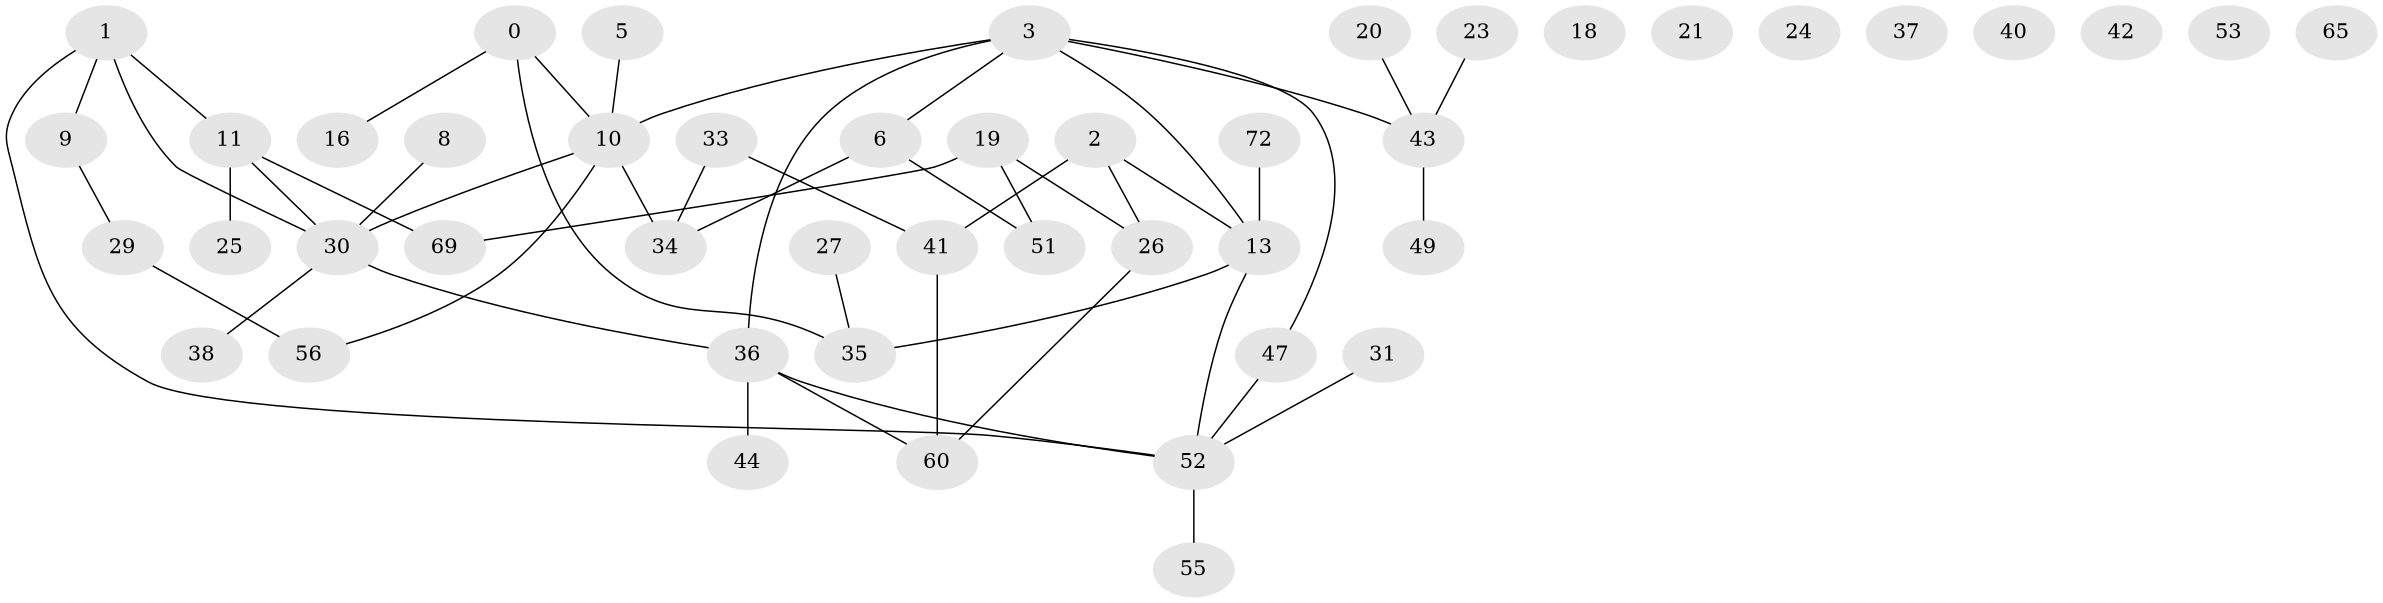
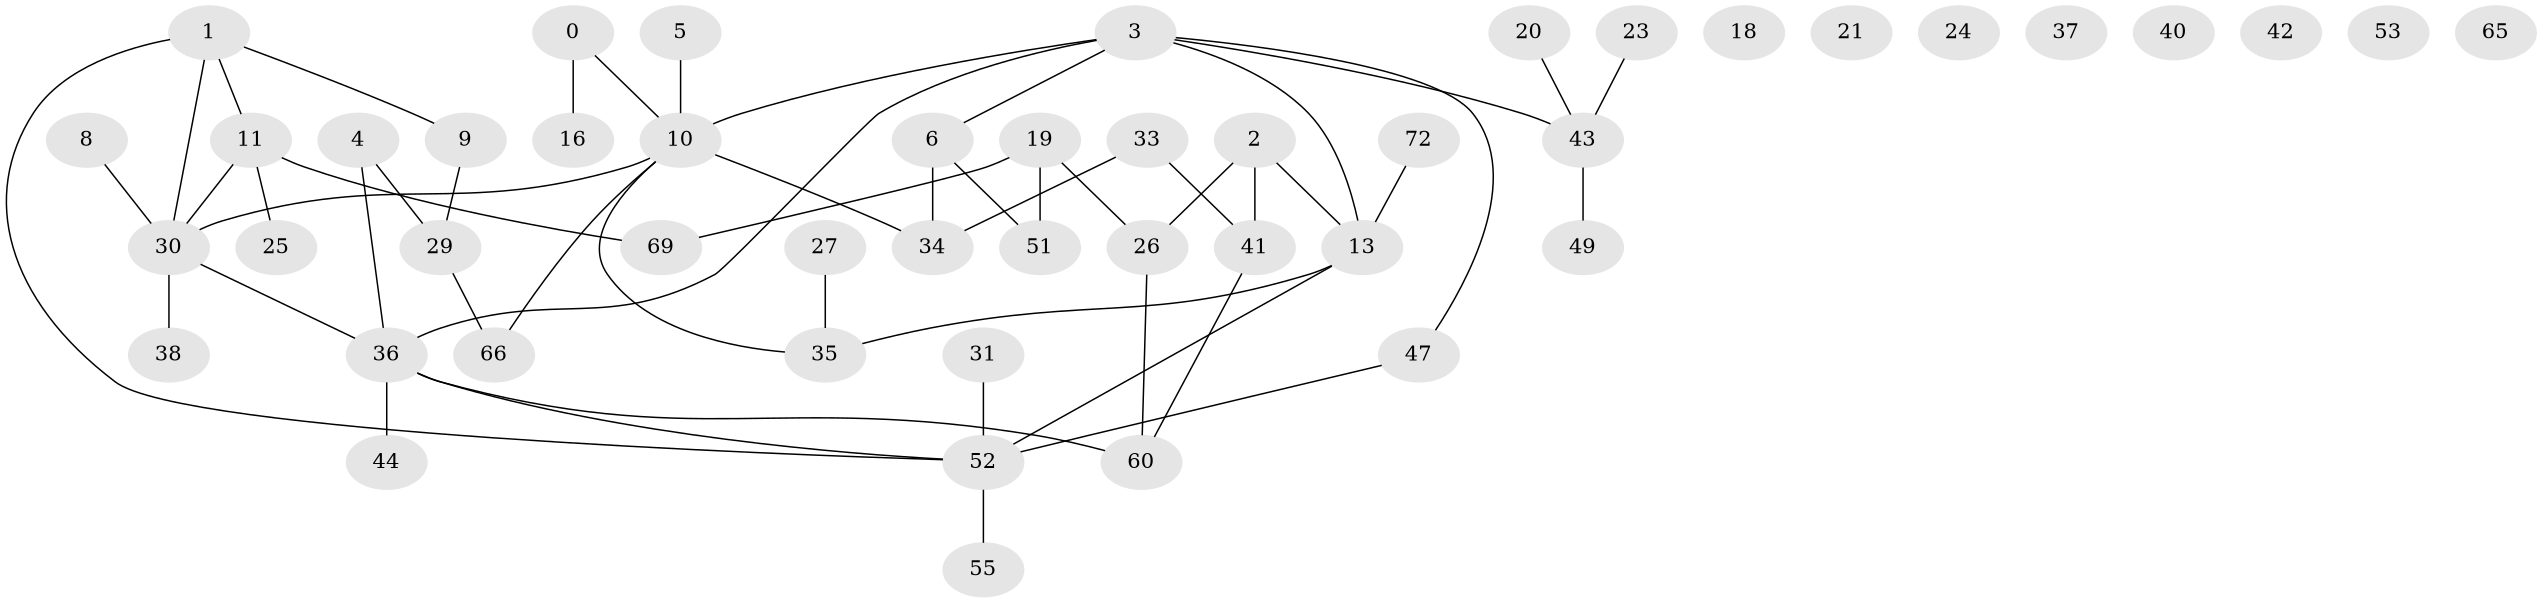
node "4": added
edge "0" -- "35": now "10" -- "35"
node "56": label "56" -> "66"
